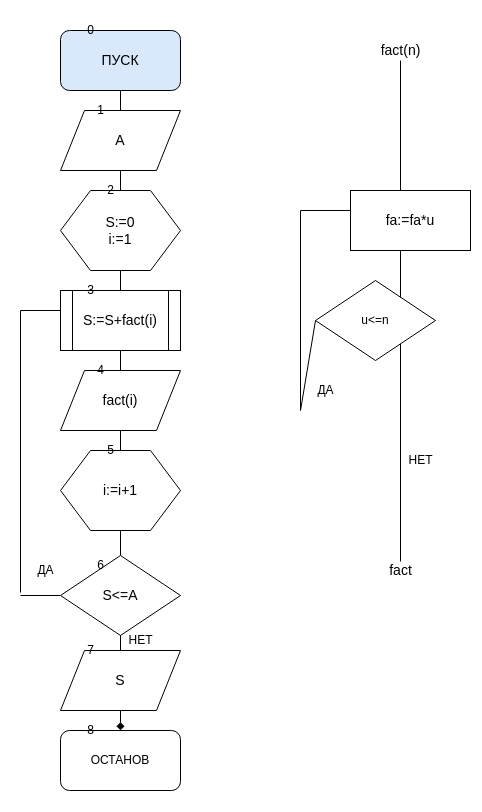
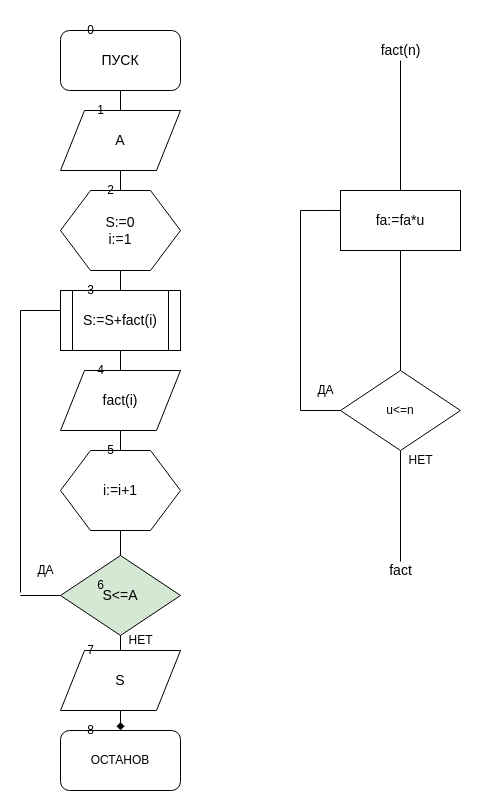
node "ПУСК": fillcolor #dae8fc -> #ffffff
node "fa:=fa*u": moved (411, 221) -> (401, 221)
node "u<=n": moved (376, 321) -> (401, 411)
node "6": moved (101, 566) -> (101, 586)
node "S<=A": fillcolor #ffffff -> #d5e8d4
